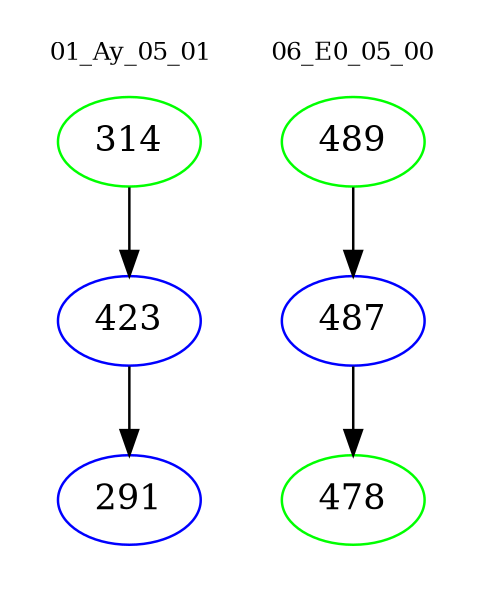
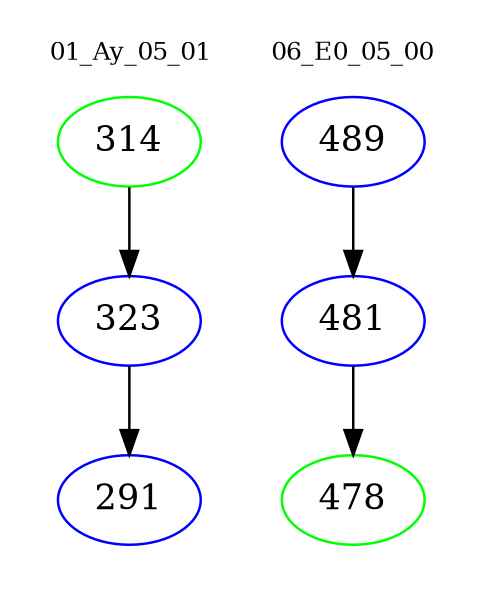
node "489": color green -> blue
node "423": label "423" -> "323"
node "487": label "487" -> "481"
